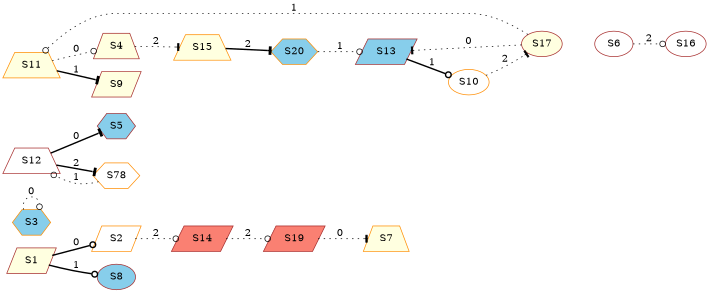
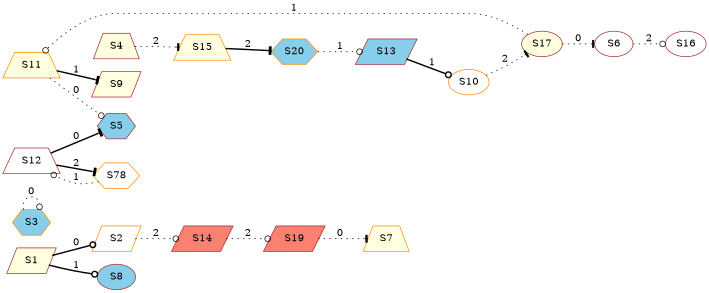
edge "S17" -> "S13": now "S17" -> "S6"
edge "S11" -> "S4": now "S11" -> "S5"
